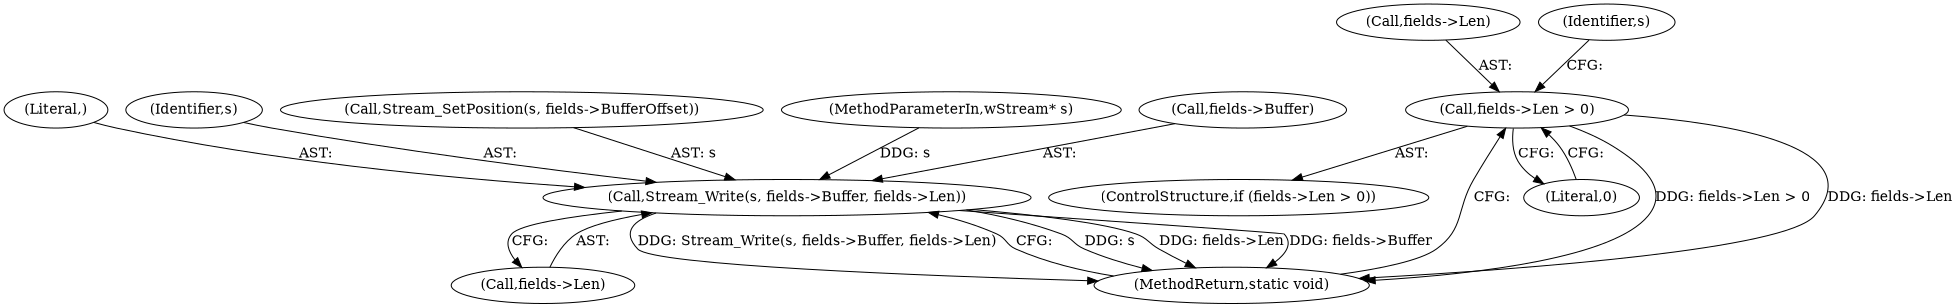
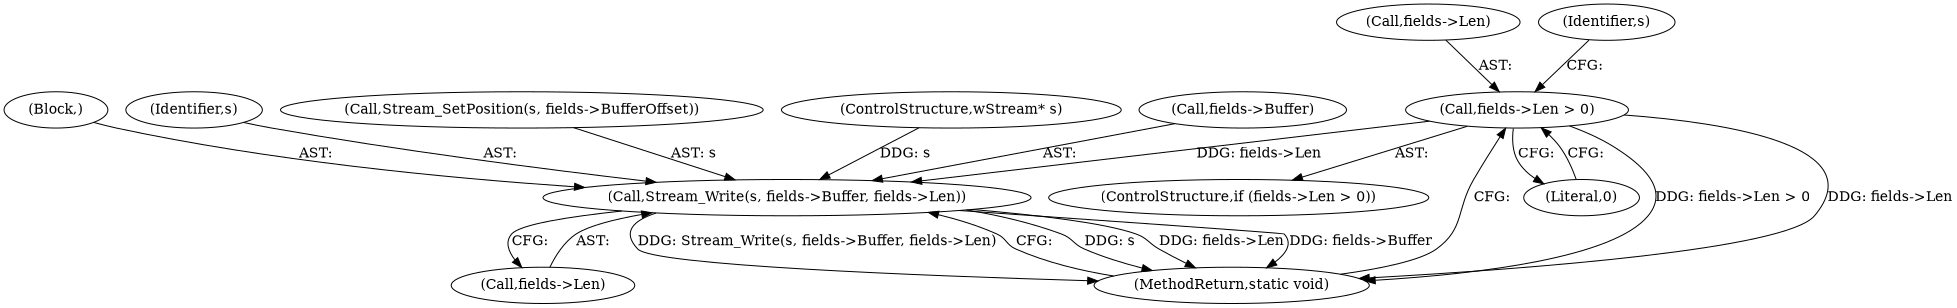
node "(Literal,)": label "(Literal,)" -> "(Block,)"
node "(MethodParameterIn,wStream* s)": label "(MethodParameterIn,wStream* s)" -> "(ControlStructure,wStream* s)"
edge "(Call,fields->Len > 0)" -> "(Call,Stream_Write(s, fields->Buffer, fields->Len))": added, label "DDG: fields->Len"
